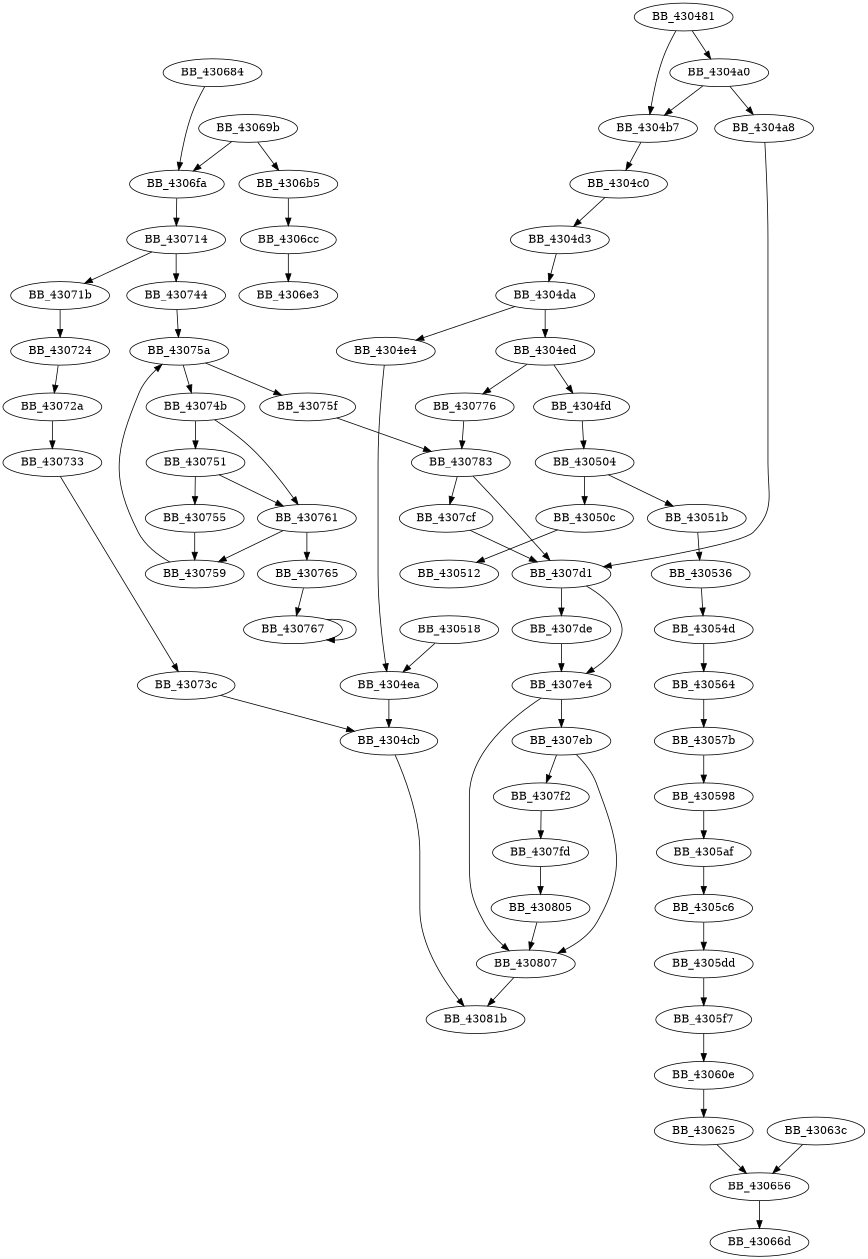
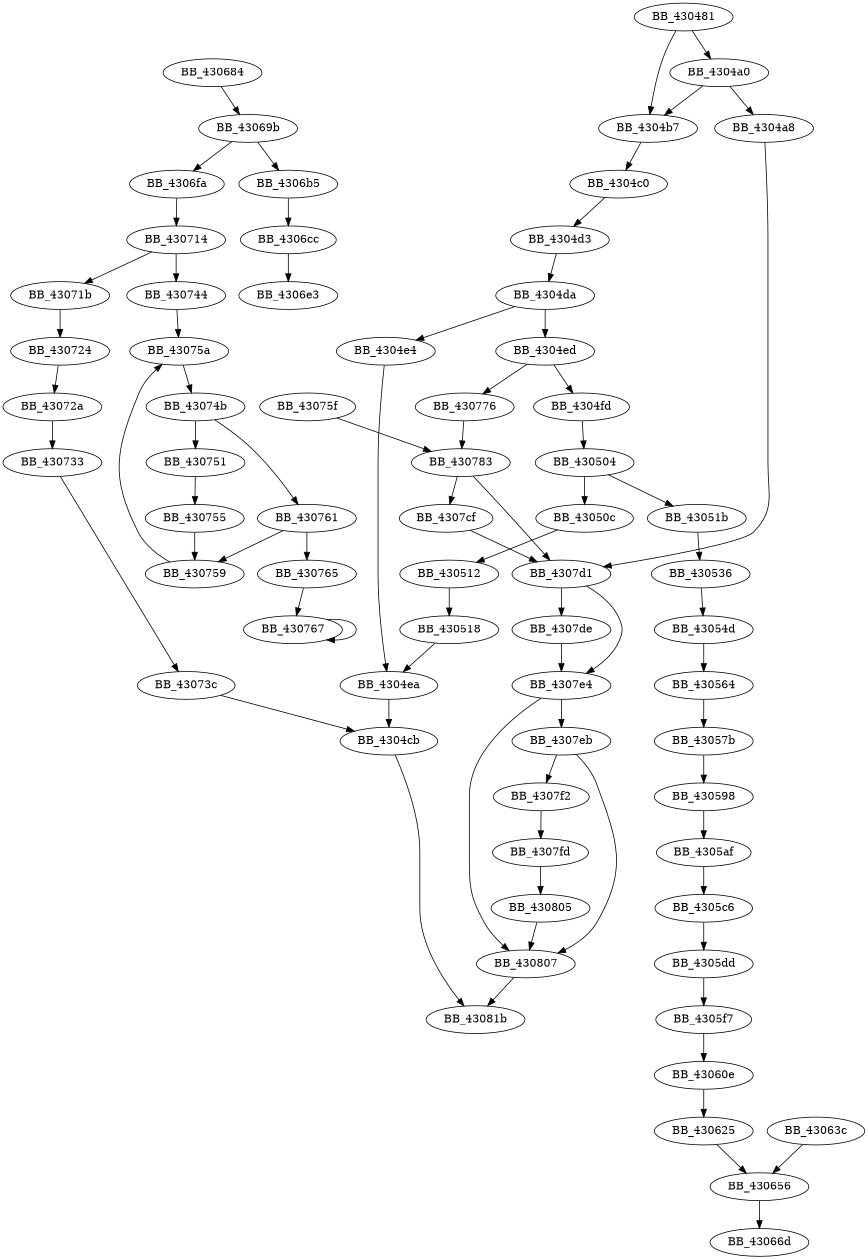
edge "BB_430684" -> "BB_4306fa": now "BB_430684" -> "BB_43069b"
edge "BB_43075a" -> "BB_43075f": removed
edge "BB_430751" -> "BB_430761": removed
edge "BB_430512" -> "BB_430518": added
